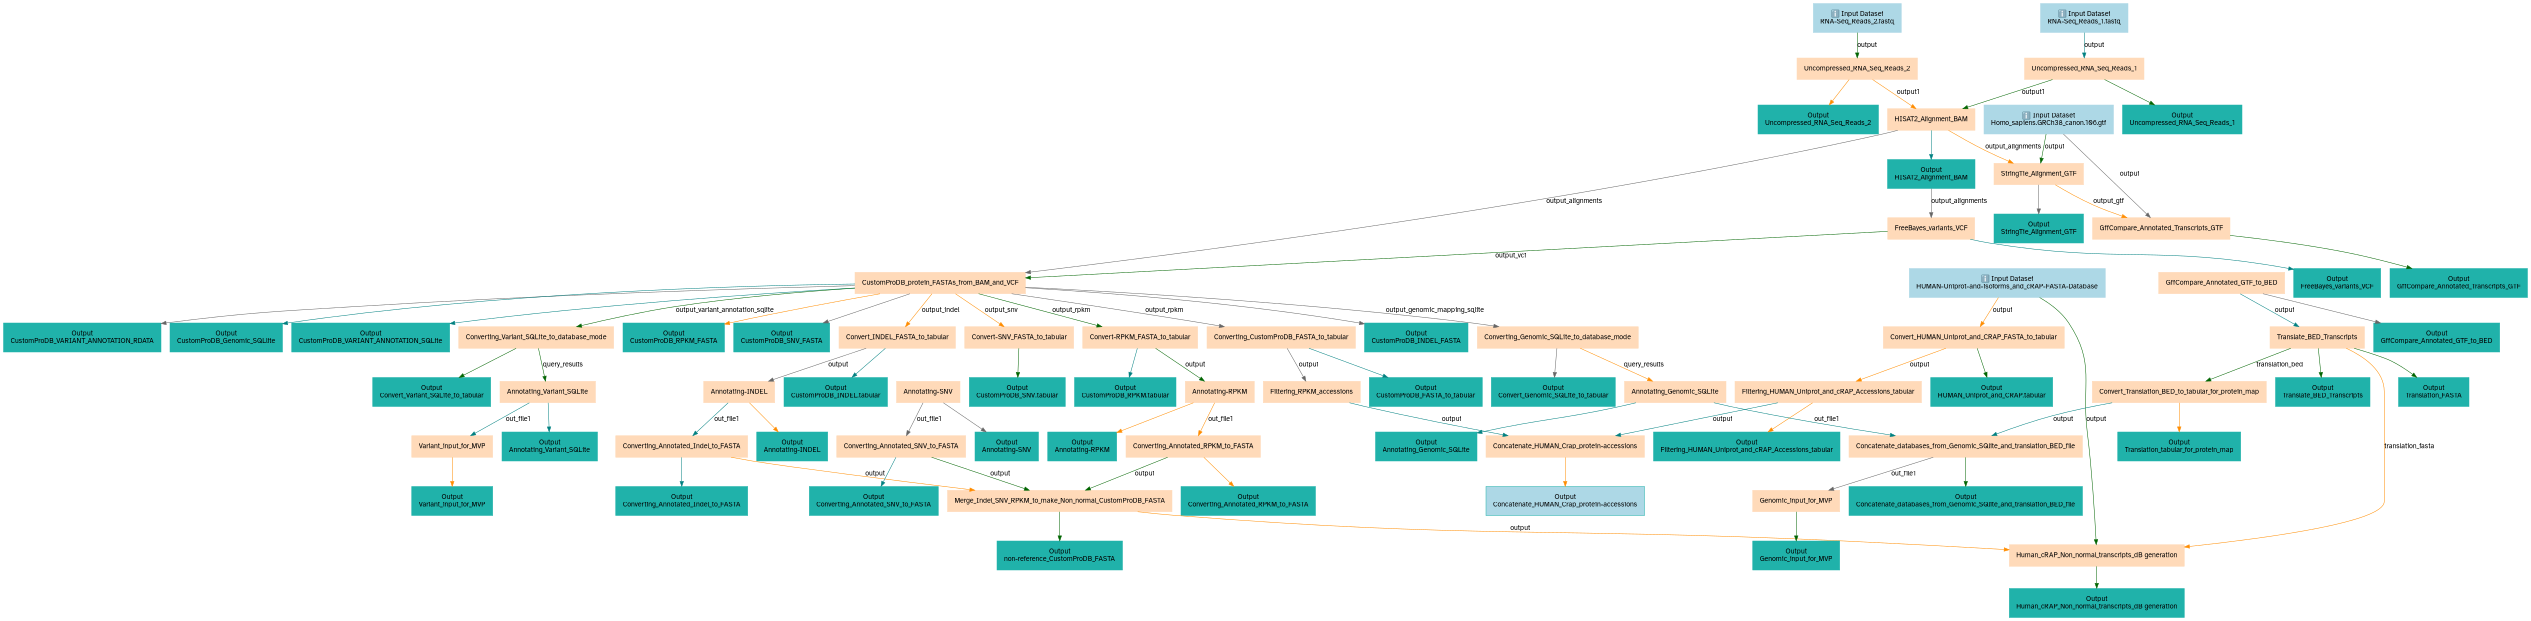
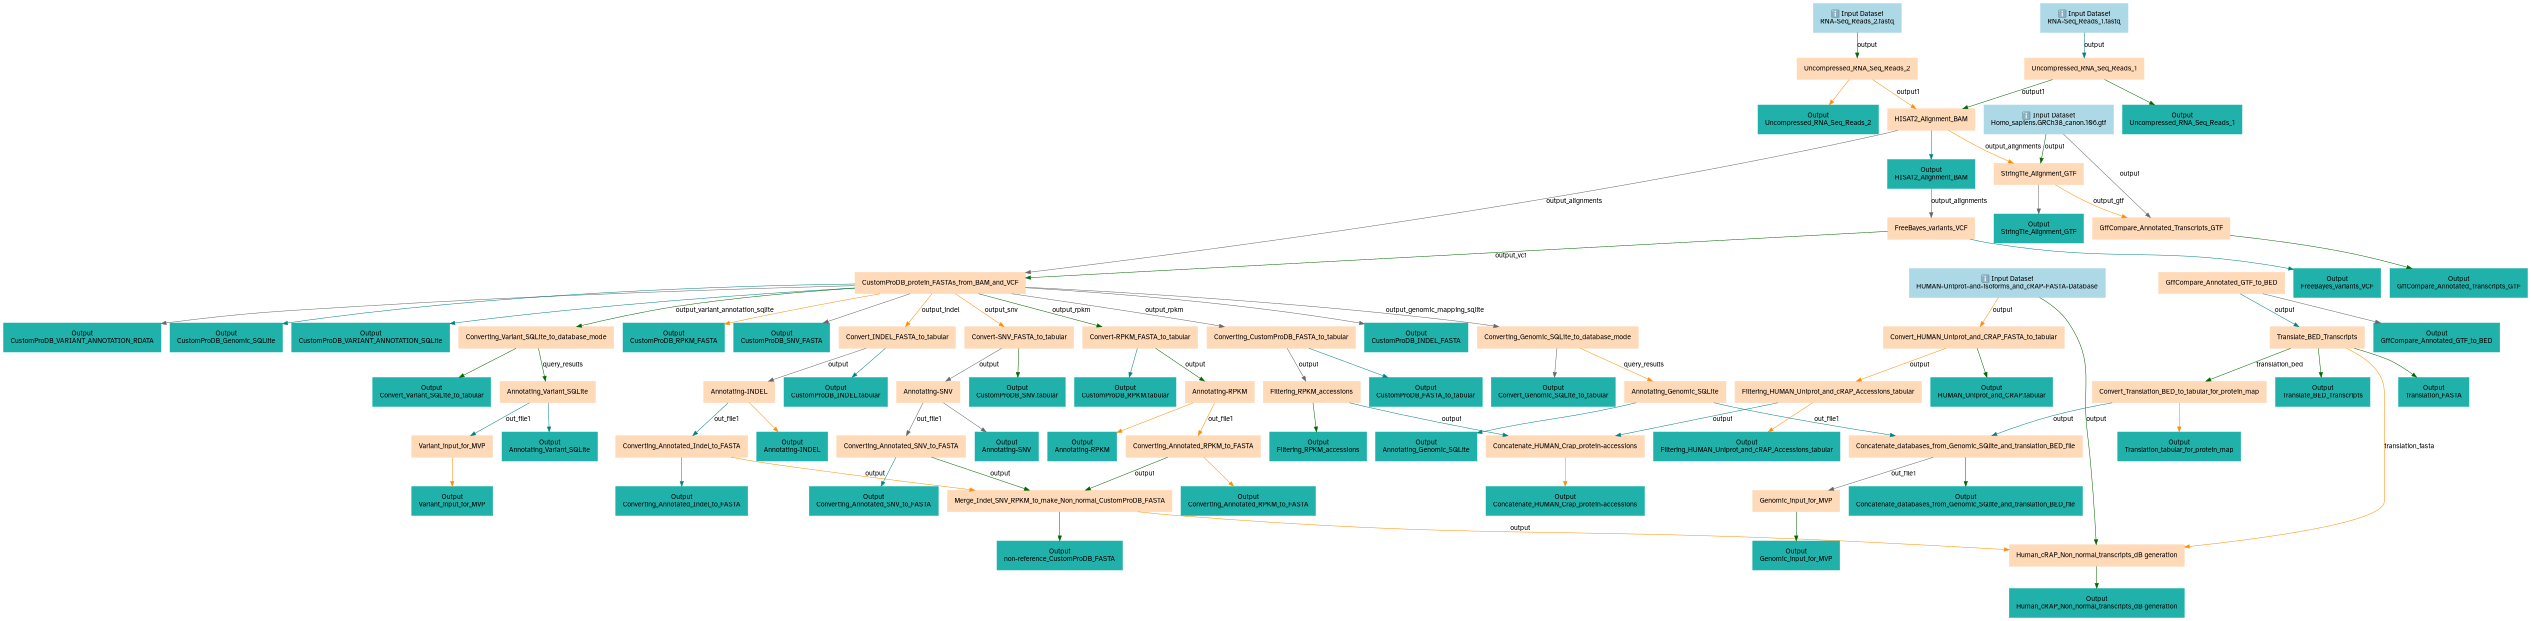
edge "Convert-SNV_FASTA_to_tabular" -> "Annotating-SNV": added, label "output"
node "Output Filtering_RPKM_accessions": added
node "Output Concatenate_HUMAN_Crap_protein-accessions": fillcolor lightblue -> lightseagreen
